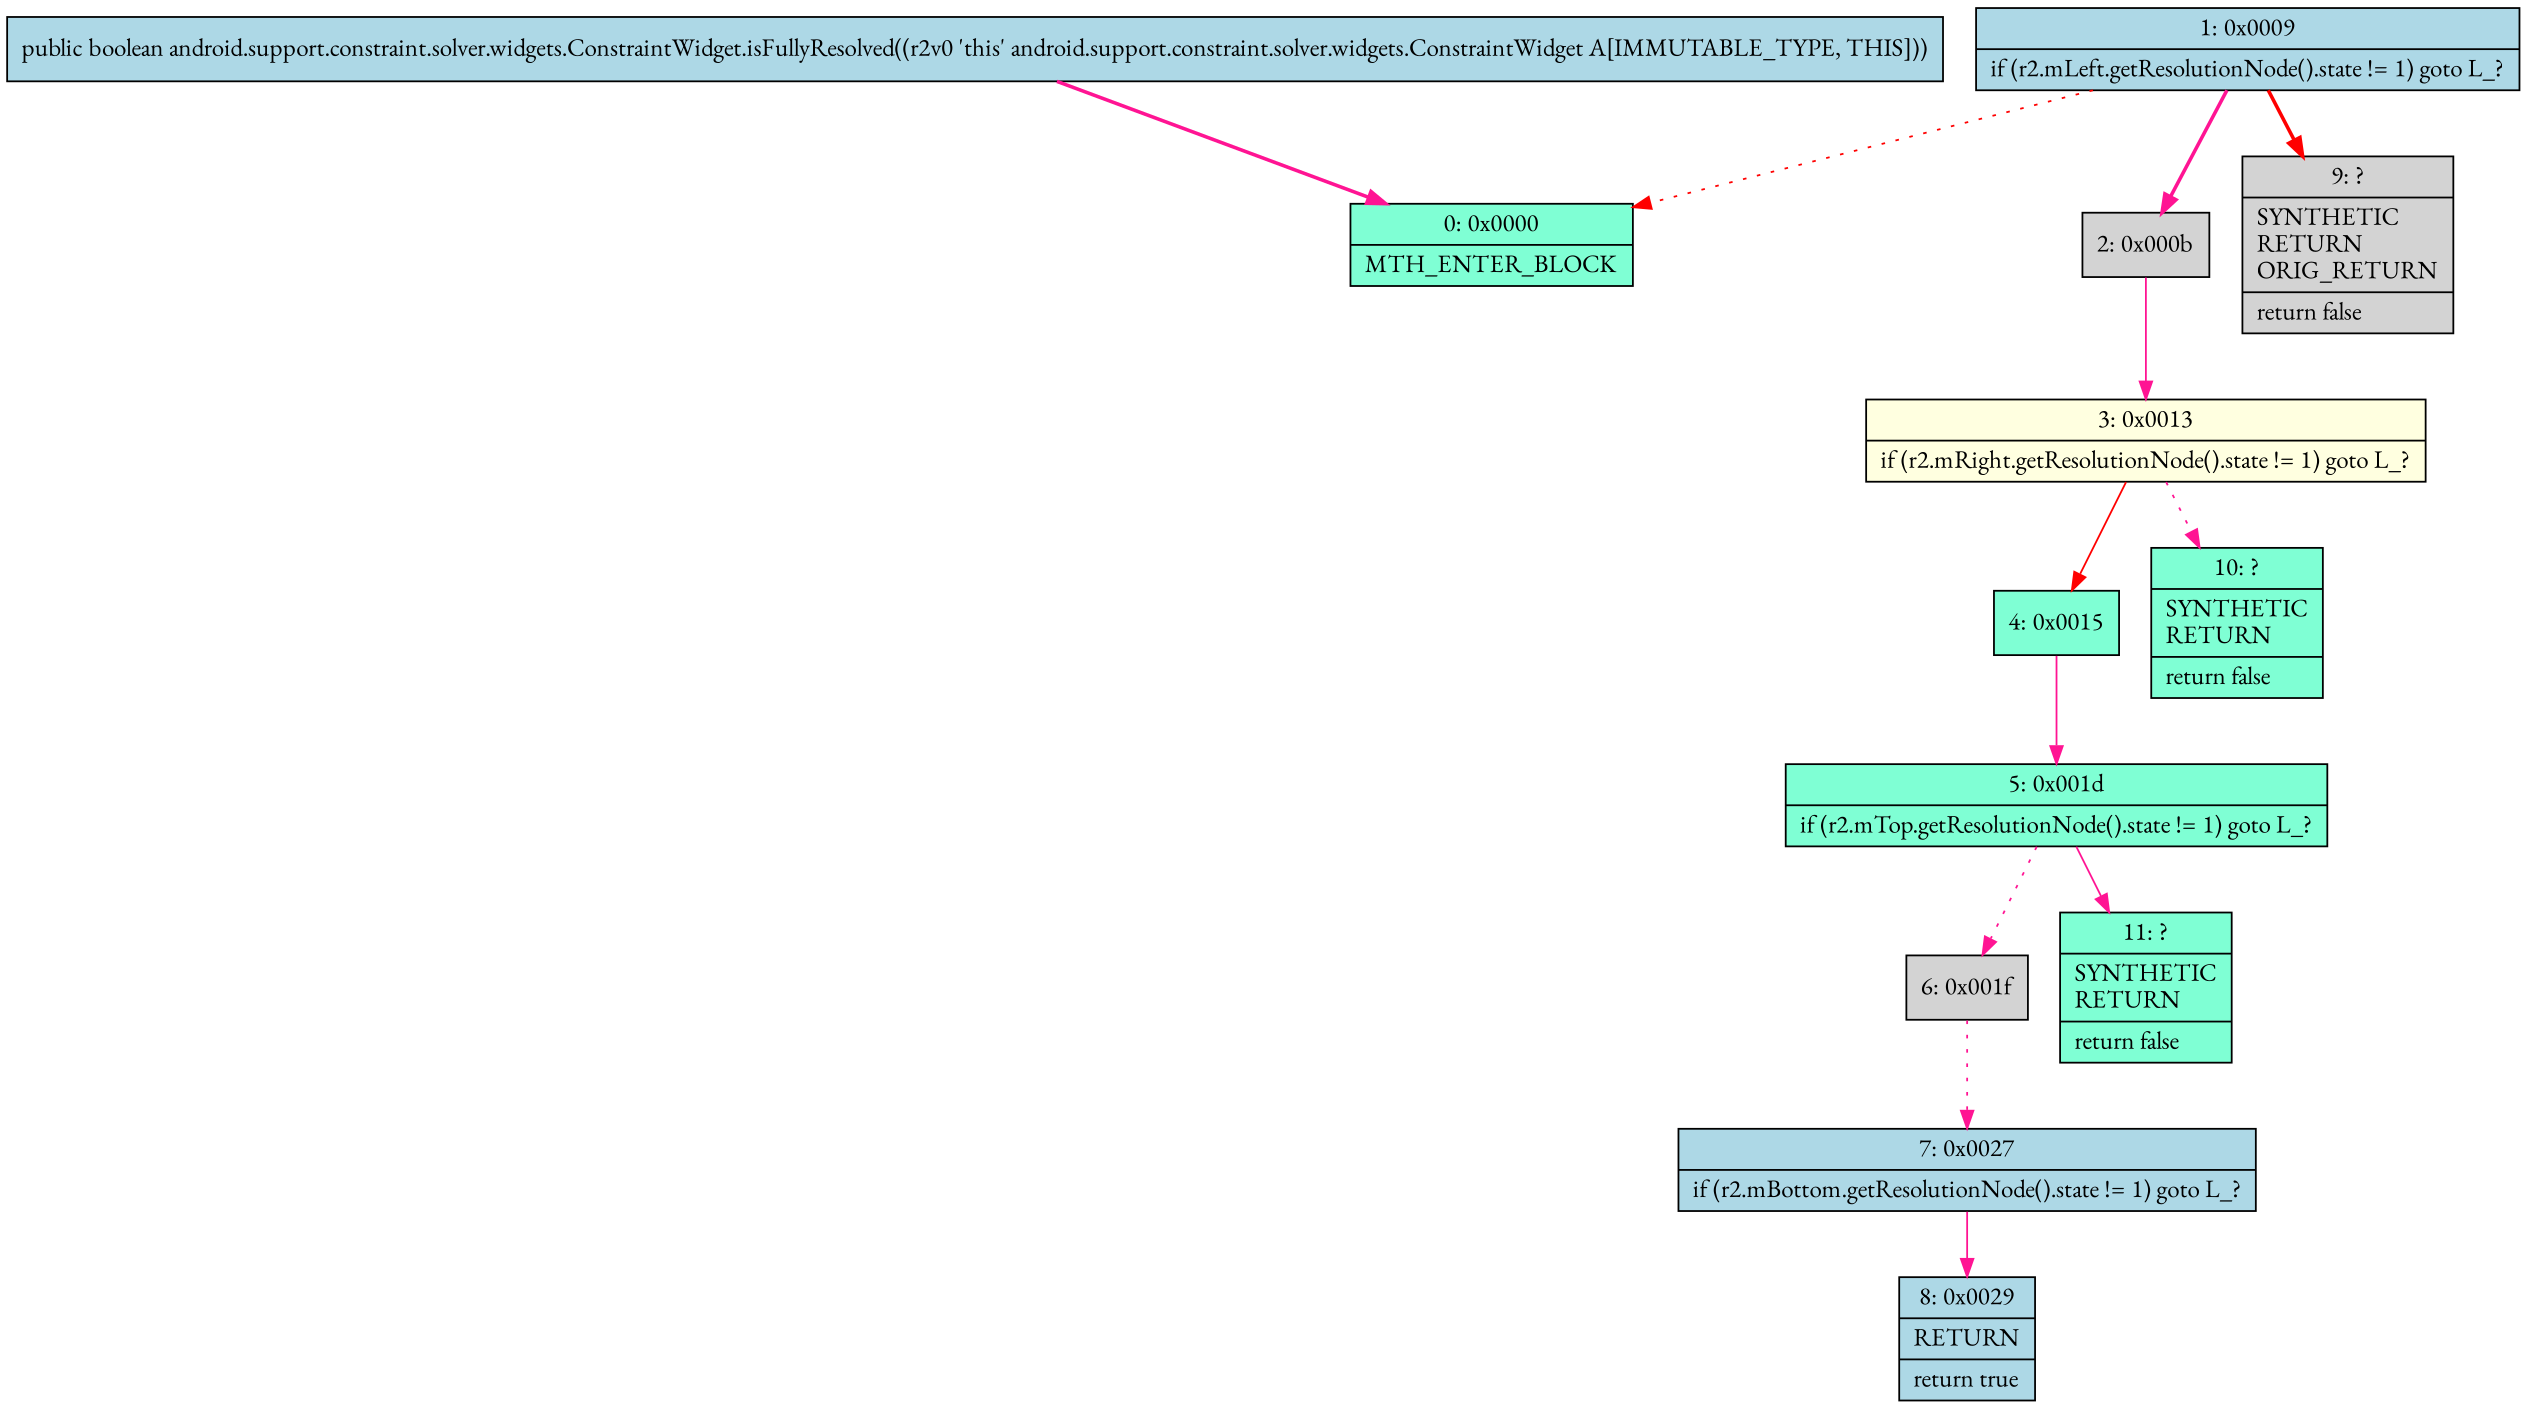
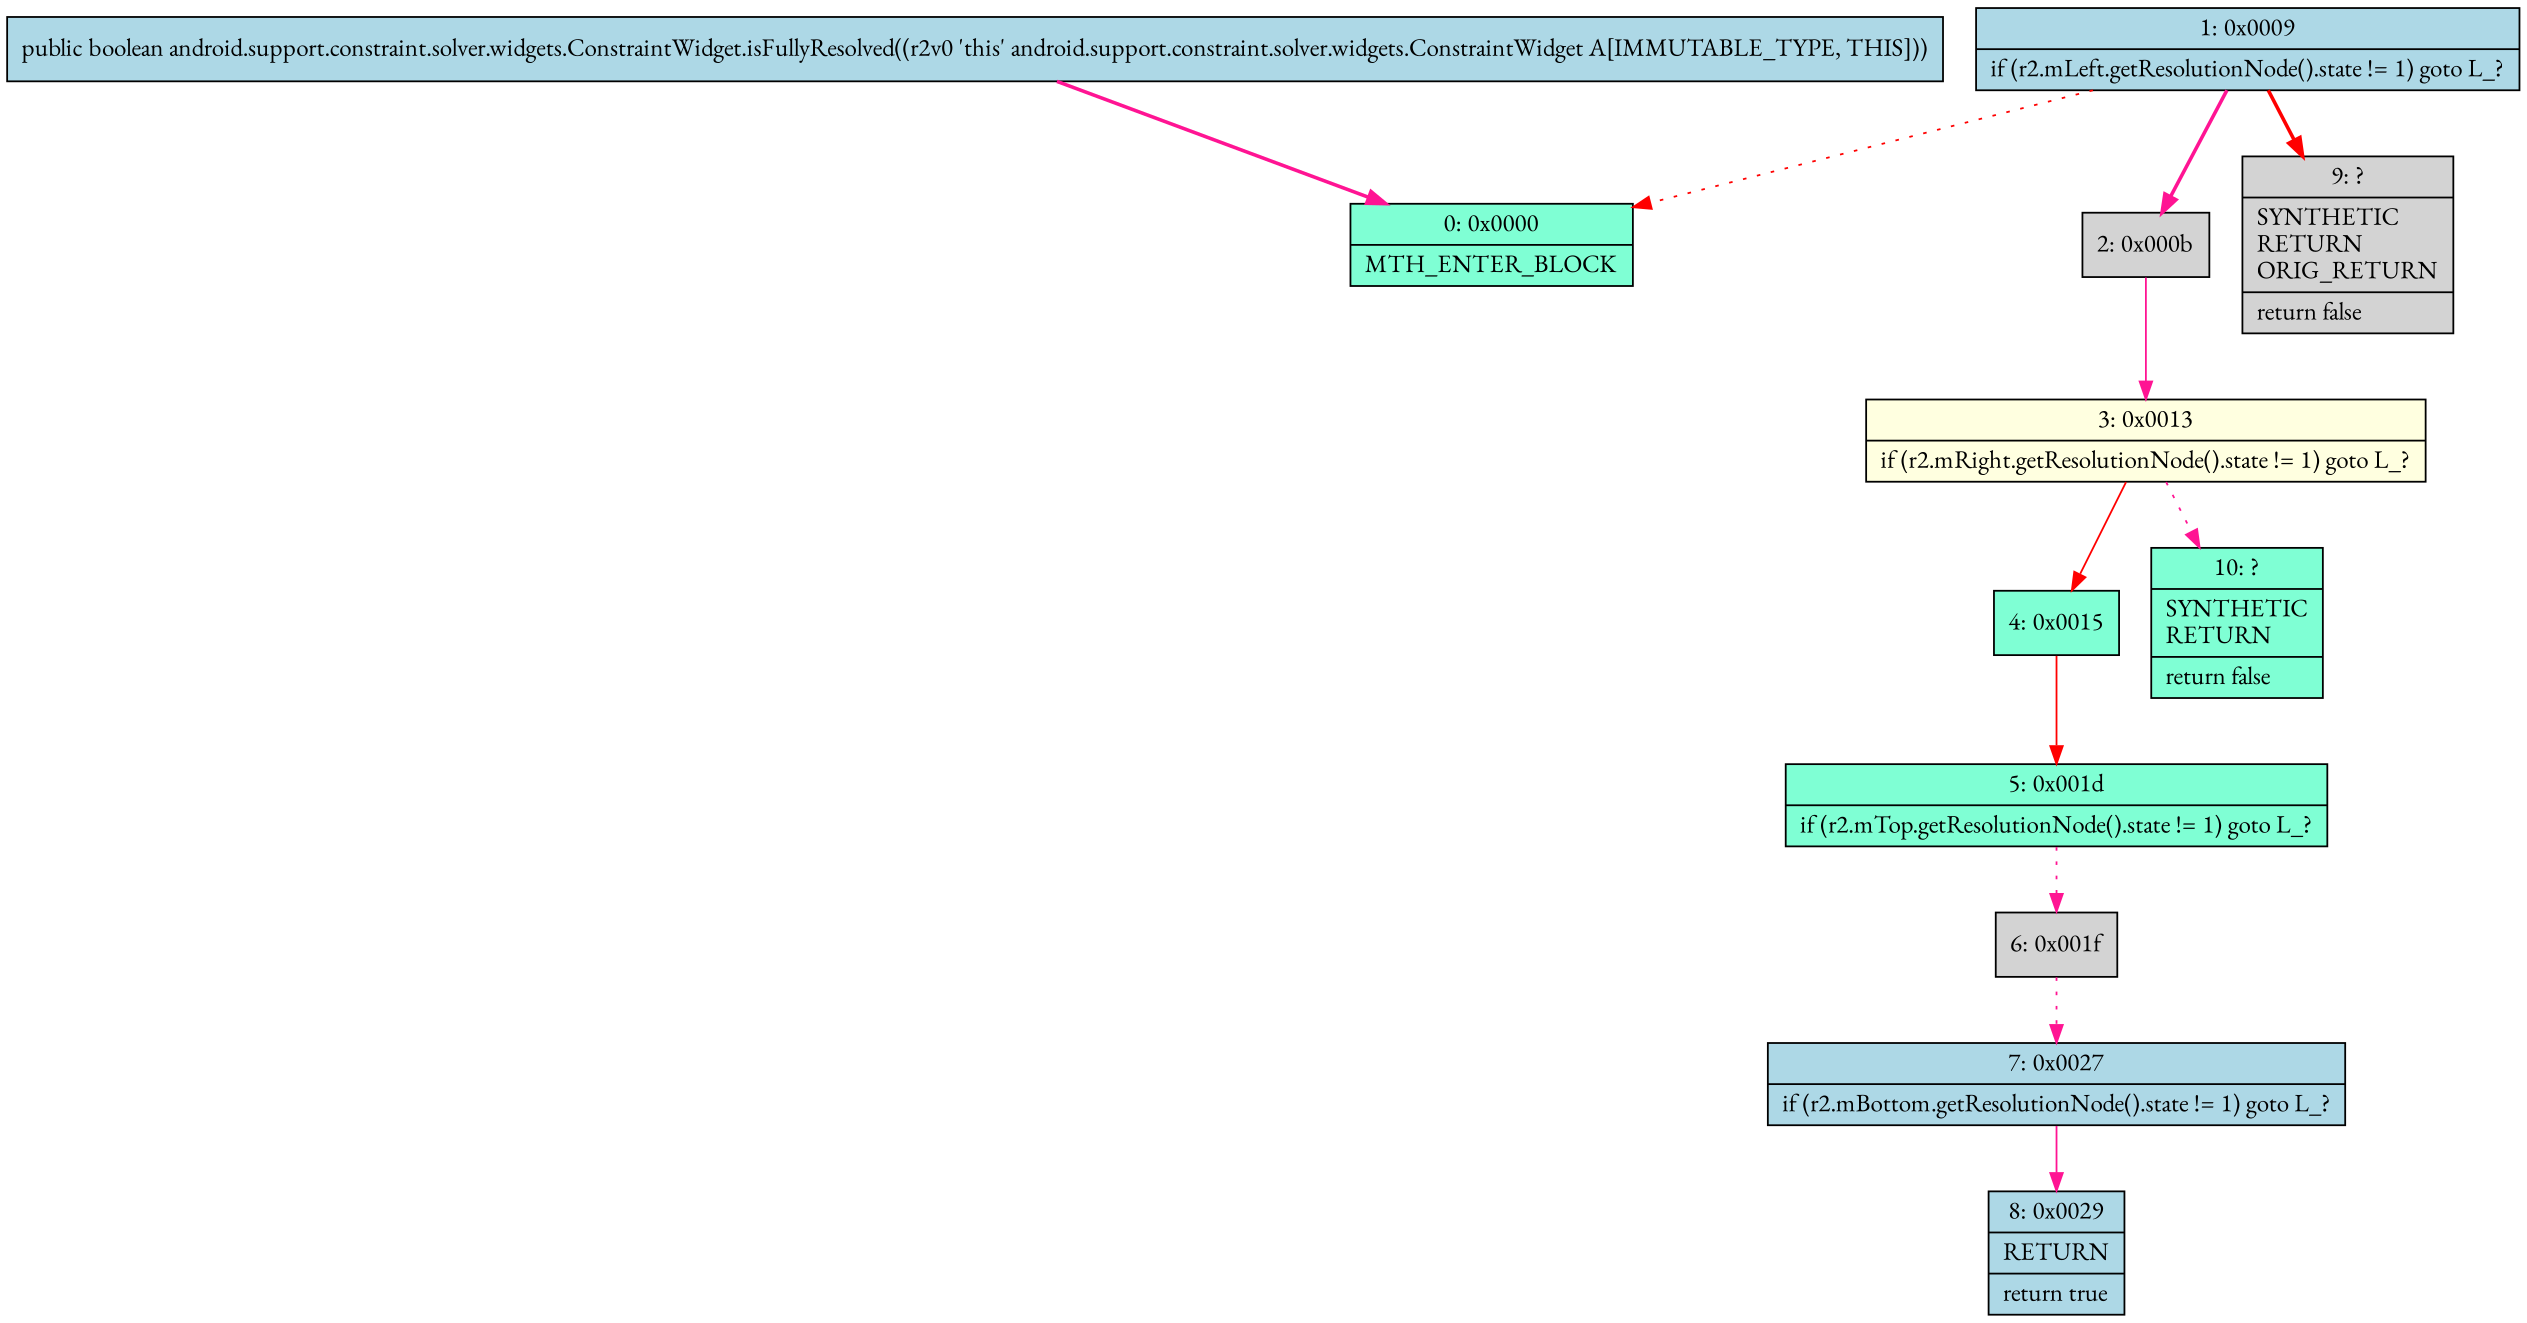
edge "4: 0x0015" -> "5: 0x001d": color deeppink -> red
node "11: ?": removed
